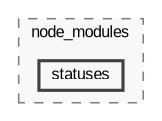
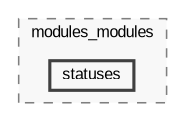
cluster "node_modules": label "node_modules" -> "modules_modules"
